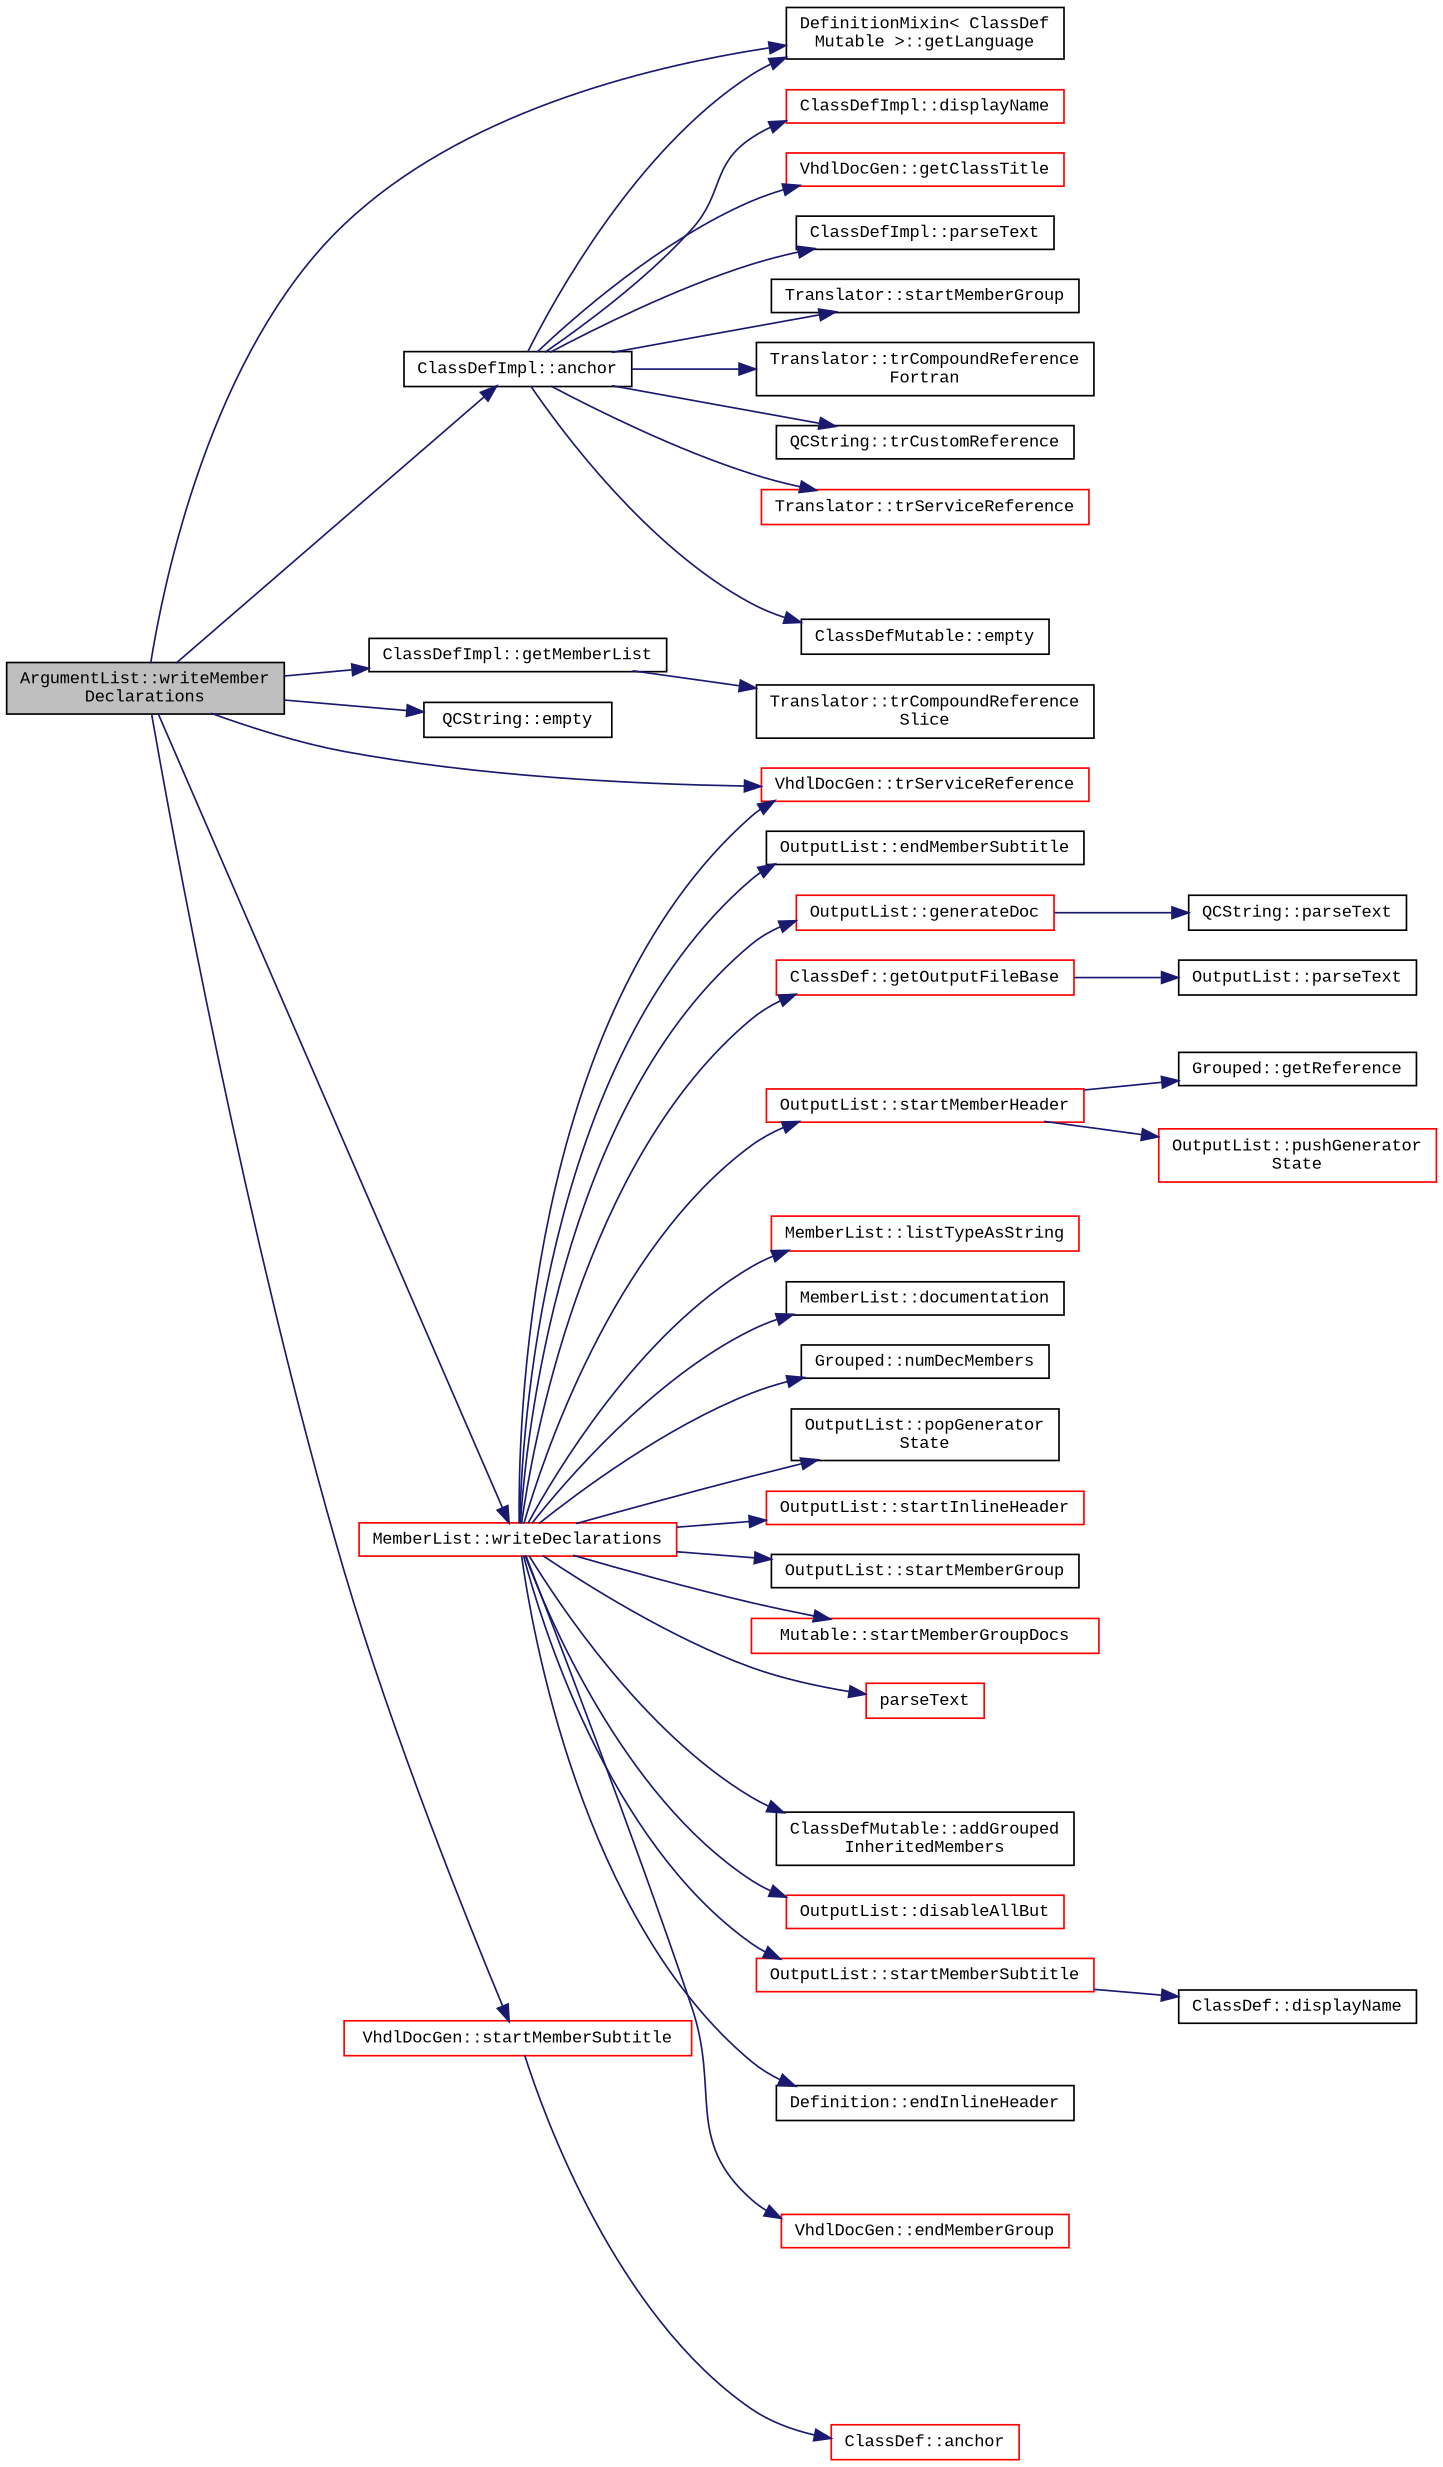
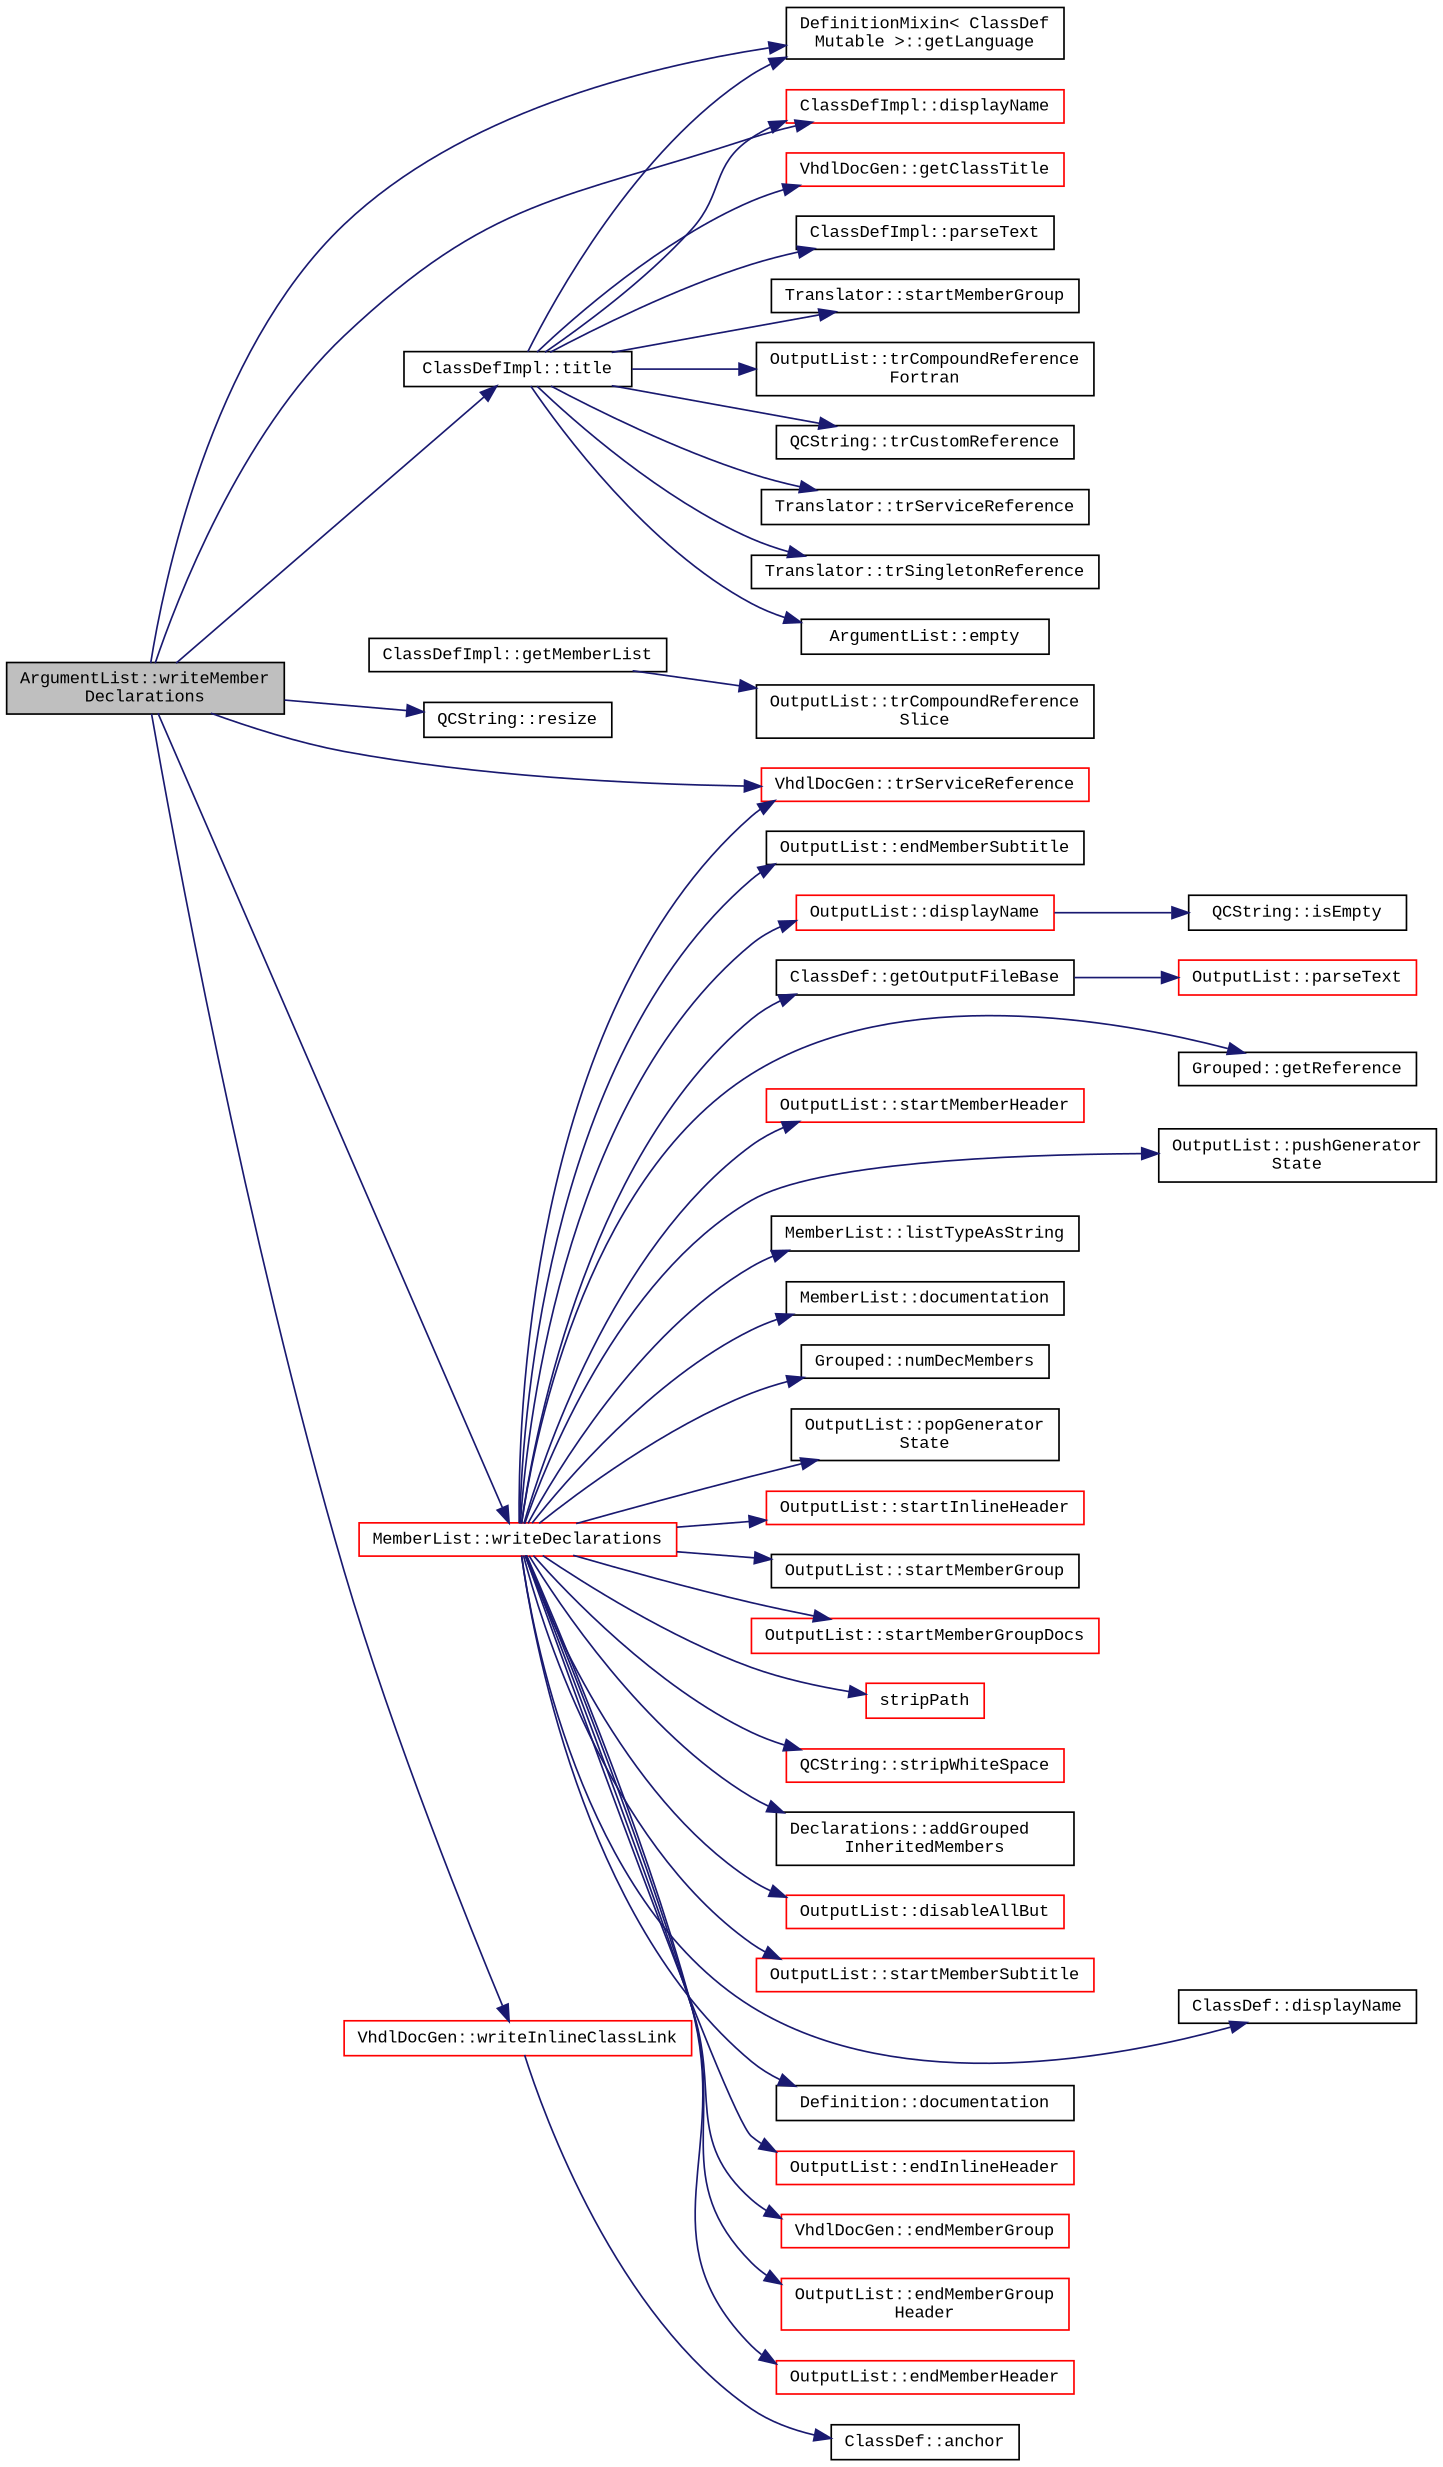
node "ClassDefImpl::anchor": label "ClassDefImpl::anchor" -> "ClassDefImpl::title"
node "Translator::trCompoundReference Fortran": label "Translator::trCompoundReference Fortran" -> "OutputList::trCompoundReference Fortran"
node "Translator::trServiceReference": color red -> black
node "Translator::trSingletonReference": added
node "ClassDefMutable::empty": label "ClassDefMutable::empty" -> "ArgumentList::empty"
edge "ArgumentList::writeMember Declarations" -> "ClassDefImpl::getMemberList": now "ArgumentList::writeMember Declarations" -> "ClassDefImpl::displayName"
node "Translator::trCompoundReference Slice": label "Translator::trCompoundReference Slice" -> "OutputList::trCompoundReference Slice"
node "QCString::empty": label "QCString::empty" -> "QCString::resize"
node "OutputList::generateDoc": label "OutputList::generateDoc" -> "OutputList::displayName"
node "QCString::parseText": label "QCString::parseText" -> "QCString::isEmpty"
node "ClassDef::getOutputFileBase": color red -> black
node "OutputList::parseText": color black -> red
edge "OutputList::startMemberHeader" -> "Grouped::getReference": now "MemberList::writeDeclarations" -> "Grouped::getReference"
edge "OutputList::startMemberHeader" -> "OutputList::pushGenerator State": now "MemberList::writeDeclarations" -> "OutputList::pushGenerator State"
node "OutputList::pushGenerator State": color red -> black
node "MemberList::listTypeAsString": color red -> black
node "Mutable::startMemberGroupDocs": label "Mutable::startMemberGroupDocs" -> "OutputList::startMemberGroupDocs"
node "parseText": label "parseText" -> "stripPath"
node "QCString::stripWhiteSpace": added
node "ClassDefMutable::addGrouped InheritedMembers": label "ClassDefMutable::addGrouped InheritedMembers" -> "Declarations::addGrouped InheritedMembers"
edge "OutputList::startMemberSubtitle" -> "ClassDef::displayName": now "MemberList::writeDeclarations" -> "ClassDef::displayName"
node "VhdlDocGen::startMemberSubtitle": label "VhdlDocGen::startMemberSubtitle" -> "VhdlDocGen::writeInlineClassLink"
node "Definition::endInlineHeader": label "Definition::endInlineHeader" -> "Definition::documentation"
node "OutputList::endInlineHeader": added
node "OutputList::endMemberGroup Header": added
node "OutputList::endMemberHeader": added
node "ClassDef::anchor": color red -> black
